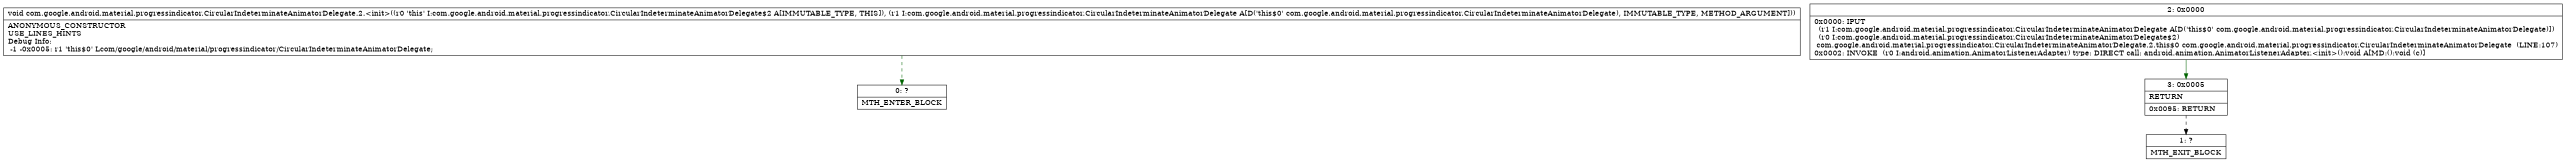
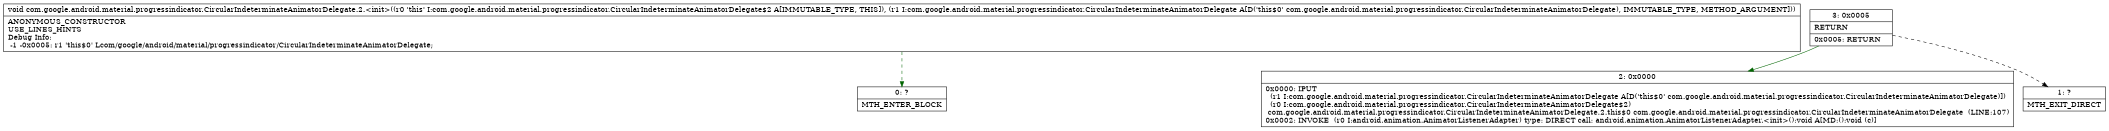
edge "2: 0x0000" -> "3: 0x0005": reversed
node "3: 0x0005": text "0x0095: RETURN" -> "0x0005: RETURN"
node "1: ?": text "MTH_EXIT_BLOCK" -> "MTH_EXIT_DIRECT"
